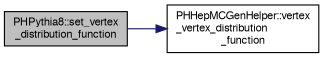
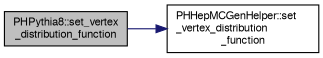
node "PHHepMCGenHelper::vertex _vertex_distribution _function": label "PHHepMCGenHelper::vertex _vertex_distribution _function" -> "PHHepMCGenHelper::set _vertex_distribution _function"
